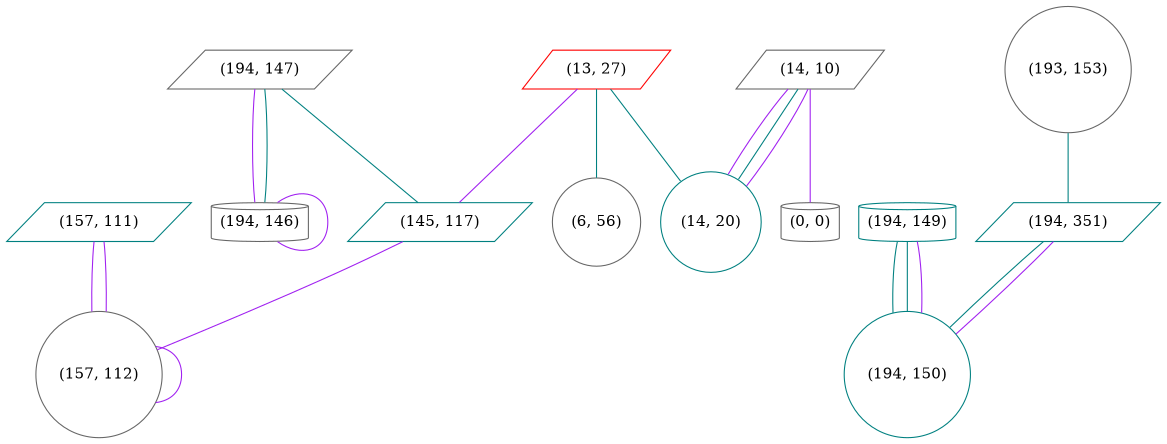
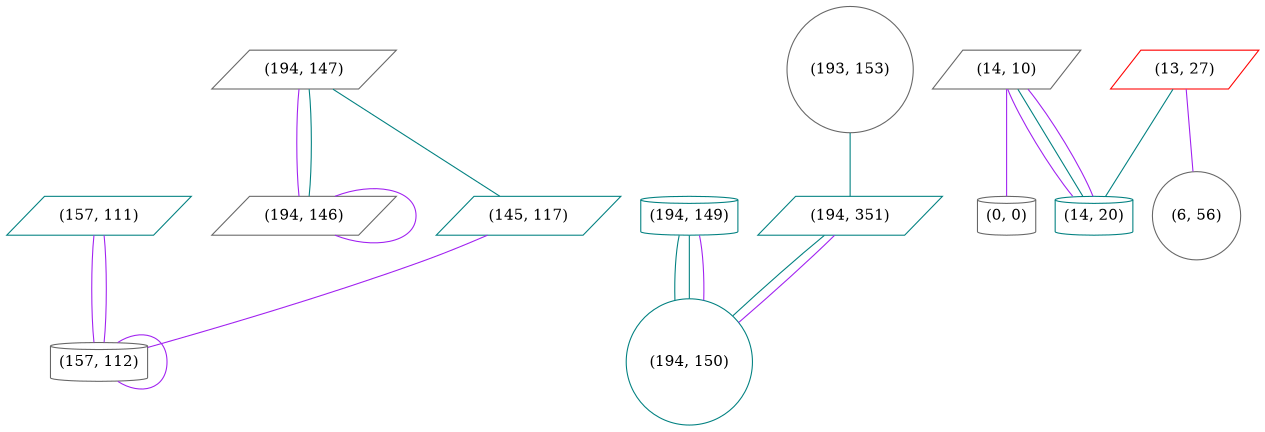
edge "(13, 27)" -- "(6, 56)": color teal -> purple
edge "(13, 27)" -- "(145, 117)": removed
node "(194, 146)": shape cylinder -> parallelogram
node "(14, 20)": shape circle -> cylinder
node "(157, 112)": shape circle -> cylinder
